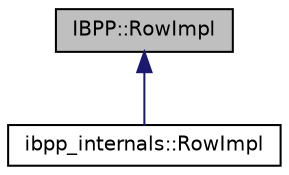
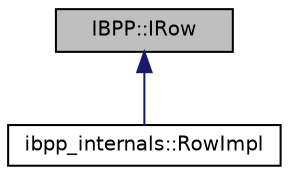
node "IBPP::RowImpl": label "IBPP::RowImpl" -> "IBPP::IRow"
